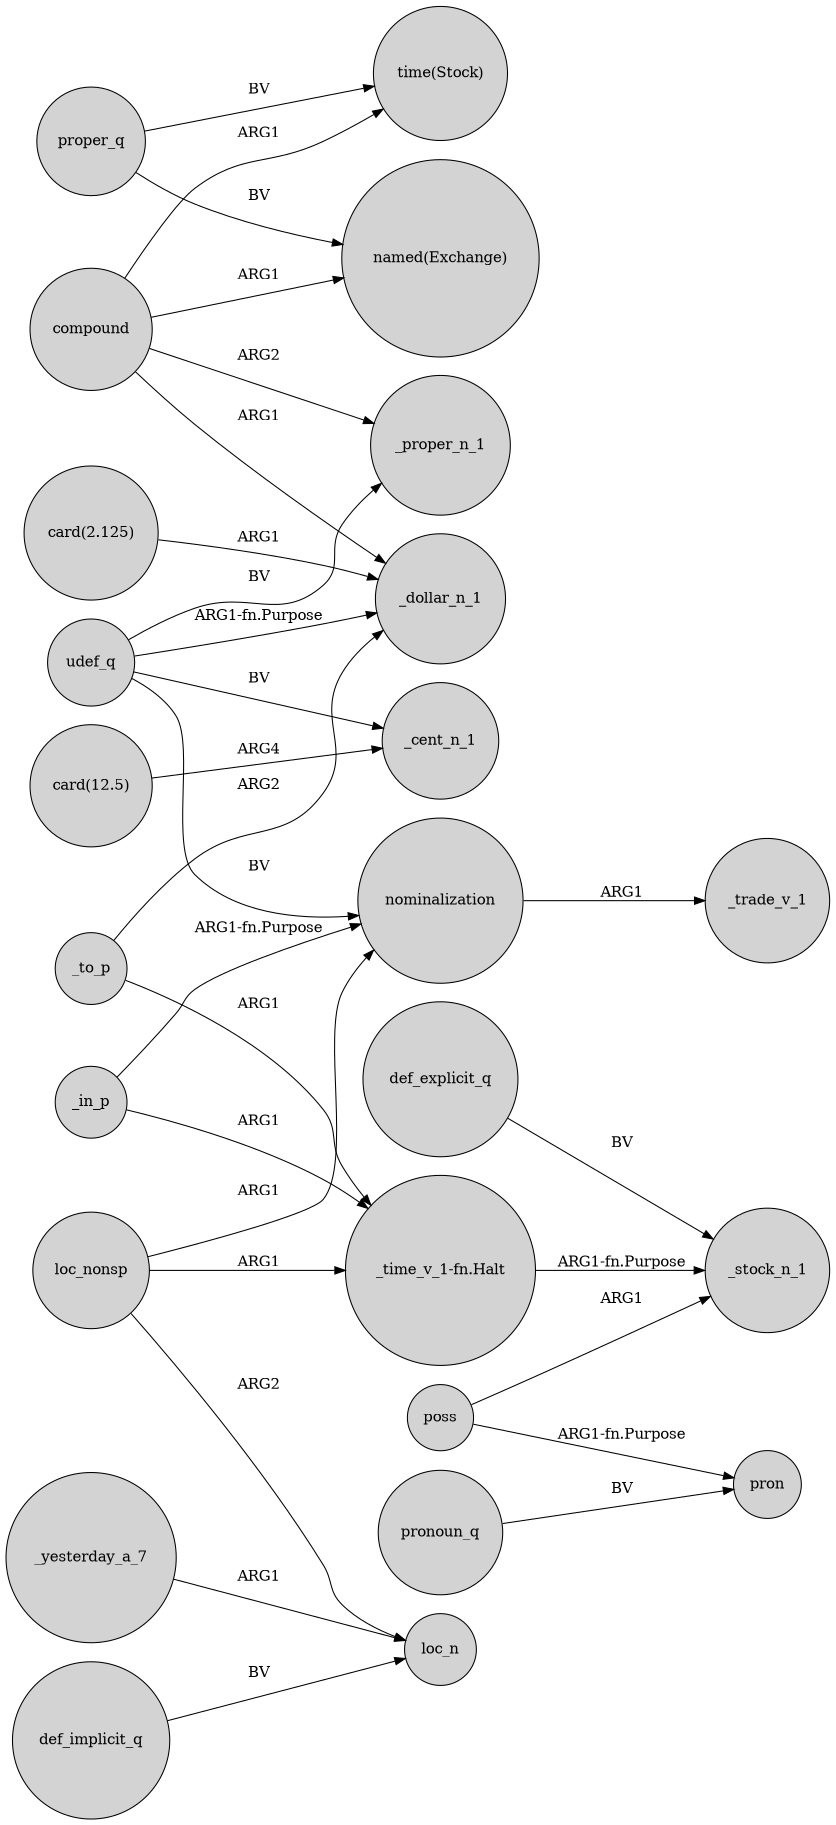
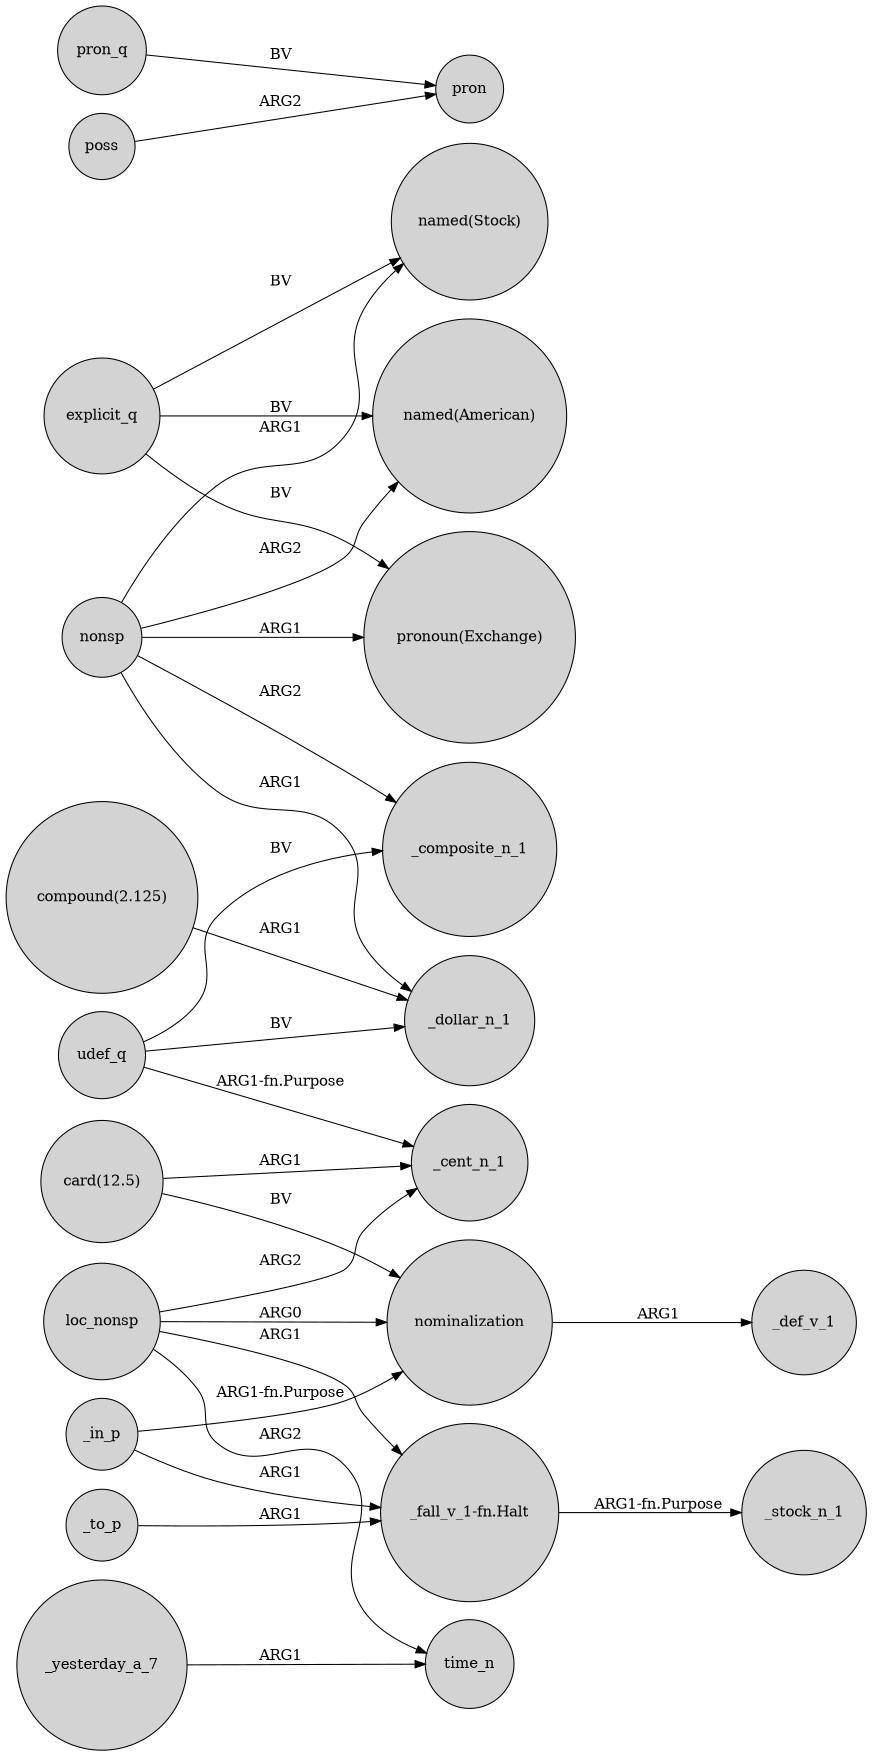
node "time(Stock)": label "time(Stock)" -> "named(Stock)"
node "proper_q": label "proper_q" -> "explicit_q"
node "named(Exchange)": label "named(Exchange)" -> "pronoun(Exchange)"
node "compound": label "compound" -> "nonsp"
node "named(American)": added
node "_proper_n_1": label "_proper_n_1" -> "_composite_n_1"
node "card(2.125)": label "card(2.125)" -> "compound(2.125)"
edge "udef_q" -> "_dollar_n_1": label "ARG1-fn.Purpose" -> "BV"
edge "udef_q" -> "_cent_n_1": label "BV" -> "ARG1-fn.Purpose"
edge "card(12.5)" -> "_cent_n_1": label "ARG4" -> "ARG1"
edge "_to_p" -> "_dollar_n_1": removed, label "ARG2"
edge "udef_q" -> "nominalization": now "card(12.5)" -> "nominalization"
node "_trade_v_1": label "_trade_v_1" -> "_def_v_1"
node "def_explicit_q": removed
edge "loc_nonsp" -> "nominalization": label "ARG1" -> "ARG0"
node "_time_v_1-fn.Halt": label "_time_v_1-fn.Halt" -> "_fall_v_1-fn.Halt"
edge "loc_nonsp" -> "_cent_n_1": added, label "ARG2"
edge "poss" -> "_stock_n_1": removed, label "ARG1"
edge "poss" -> "pron": label "ARG1-fn.Purpose" -> "ARG2"
node "pronoun_q": label "pronoun_q" -> "pron_q"
node "loc_n": label "loc_n" -> "time_n"
node "def_implicit_q": removed
